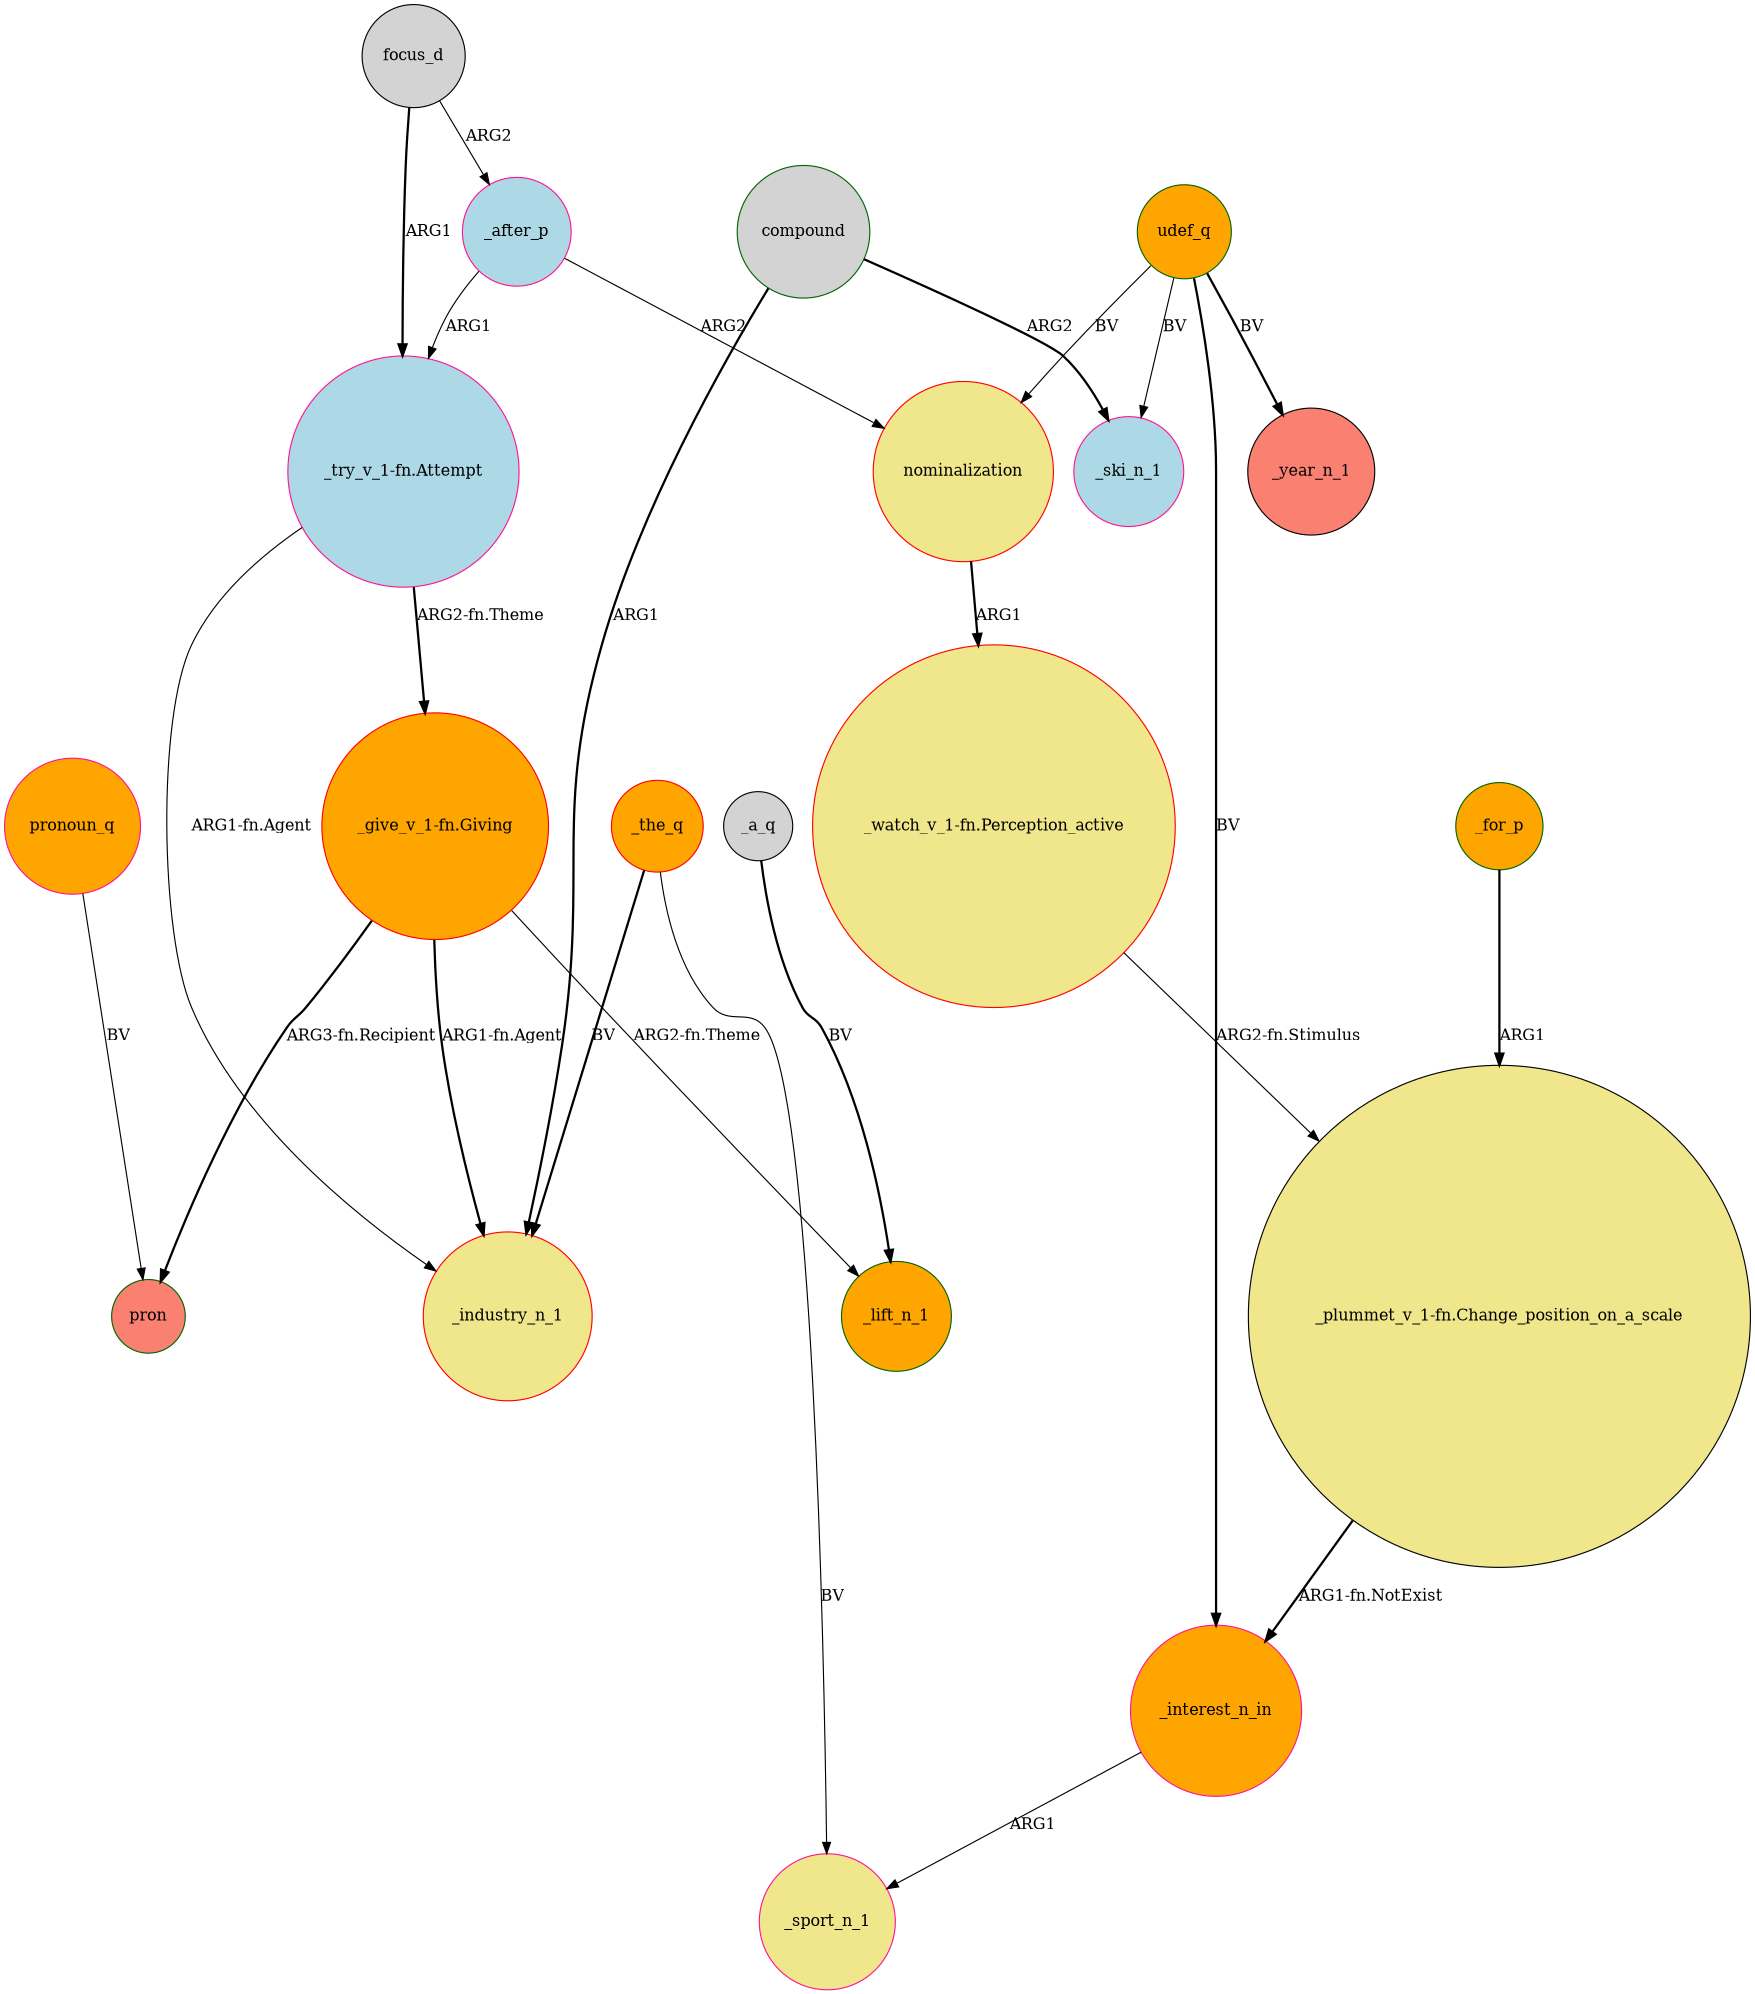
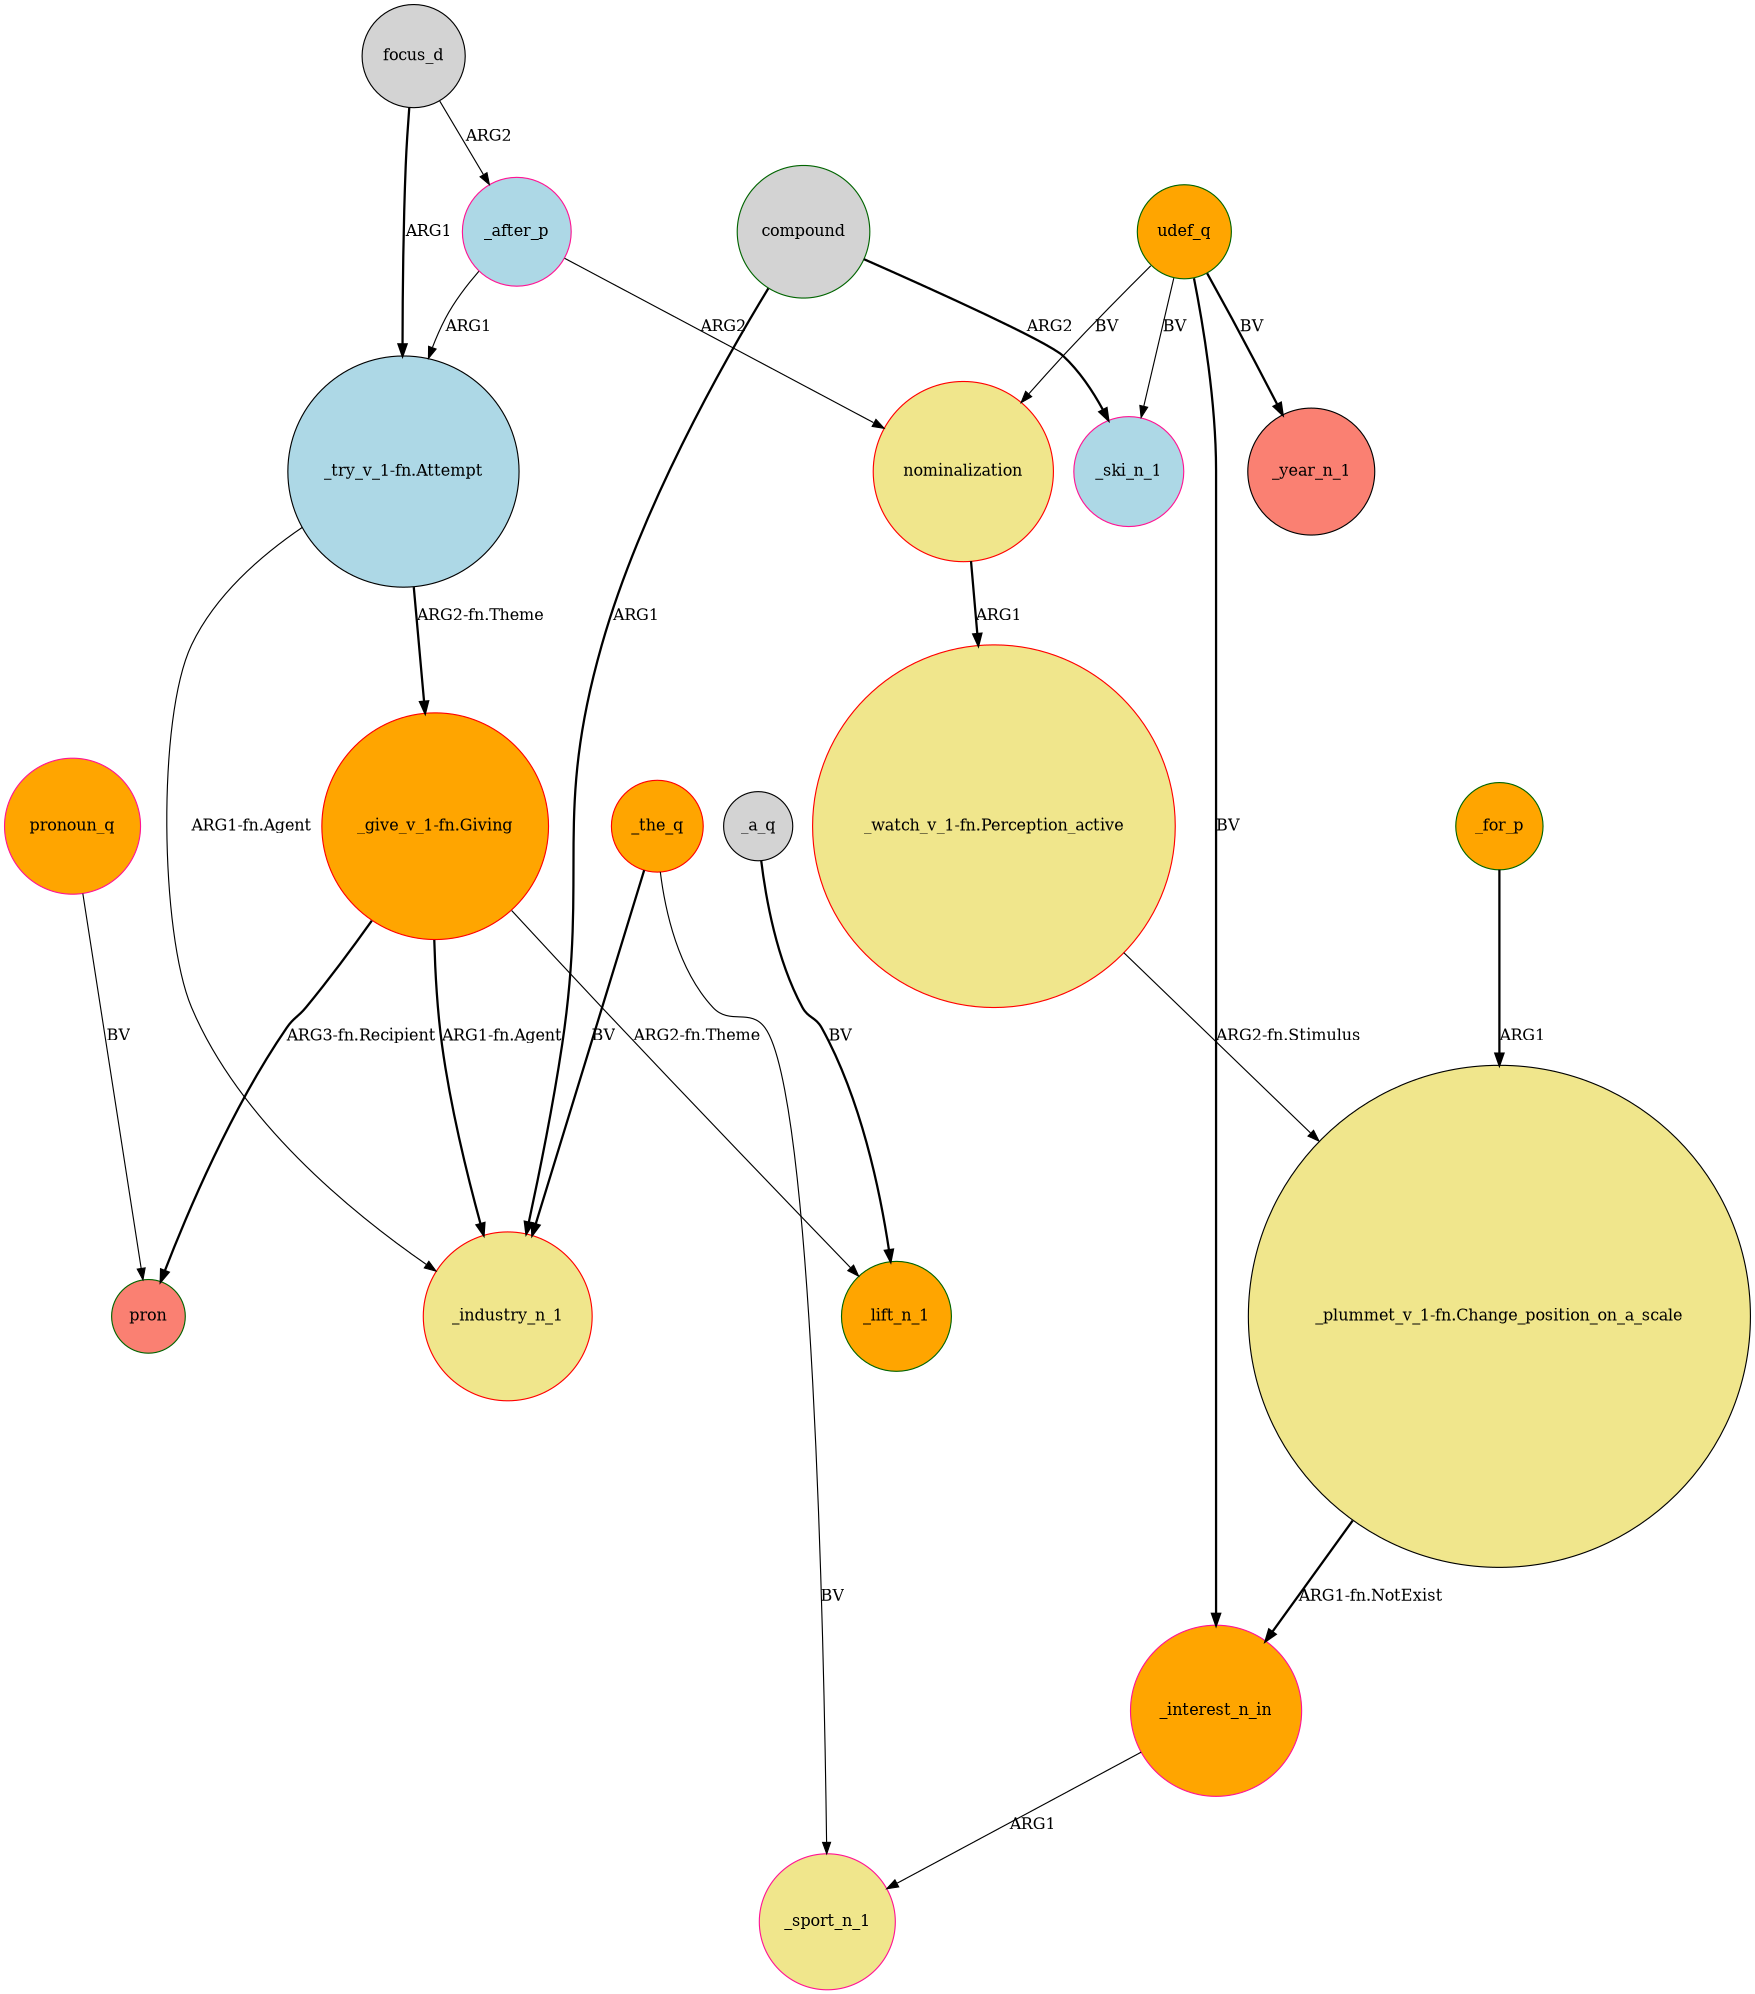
node "_try_v_1-fn.Attempt": color deeppink -> black
